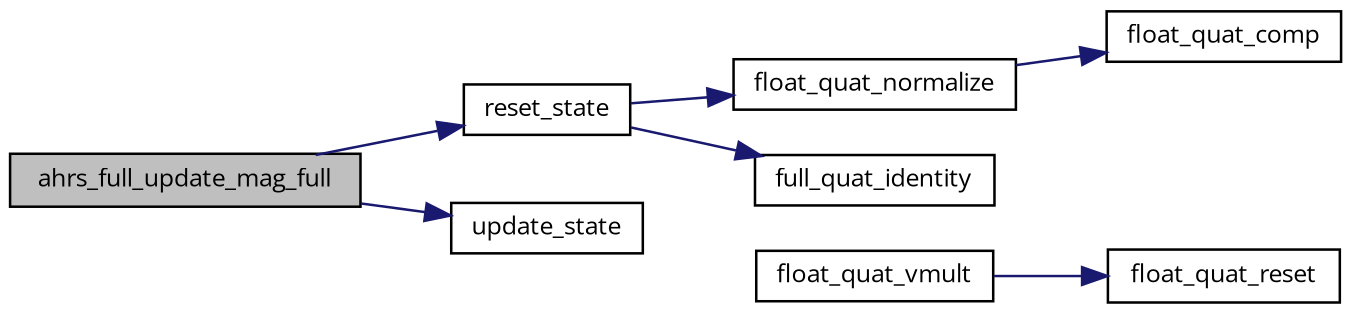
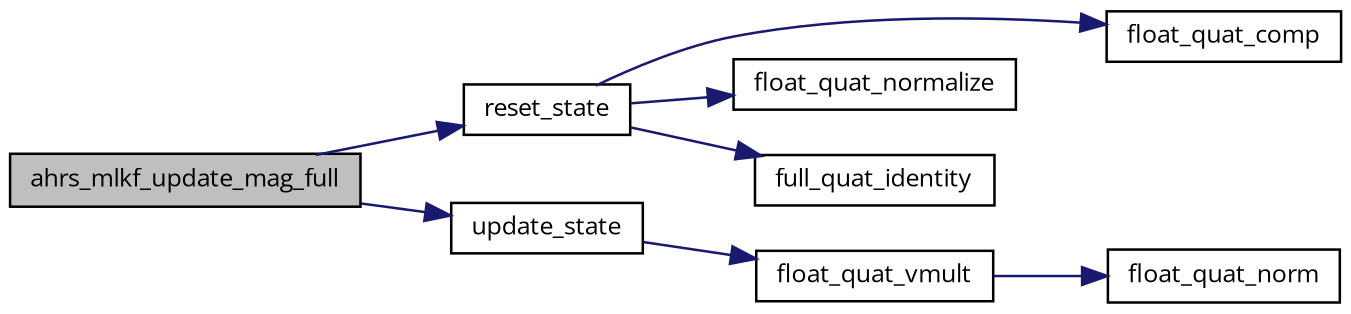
edge "float_quat_normalize" -> "float_quat_comp": now "reset_state" -> "float_quat_comp"
node "ahrs_full_update_mag_full": label "ahrs_full_update_mag_full" -> "ahrs_mlkf_update_mag_full"
edge "update_state" -> "float_quat_vmult": added
node "float_quat_reset": label "float_quat_reset" -> "float_quat_norm"
